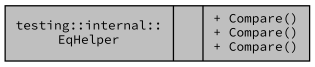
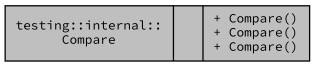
node "testing::internal::": text "EqHelper" -> "Compare"
